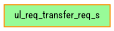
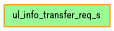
node "ul_req_transfer_req_s": label "ul_req_transfer_req_s" -> "ul_info_transfer_req_s"
